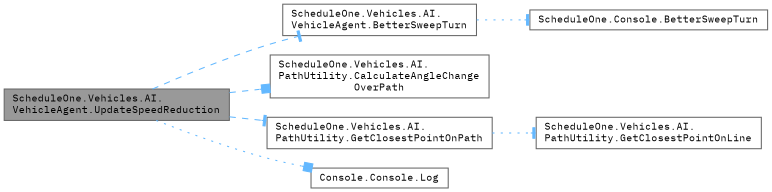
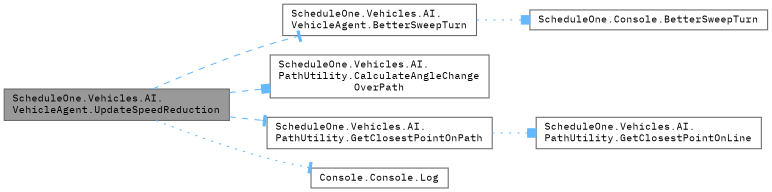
edge "ScheduleOne.Vehicles.AI. VehicleAgent.BetterSweepTurn" -> "ScheduleOne.Console.BetterSweepTurn": arrowhead tee -> box
edge "ScheduleOne.Vehicles.AI. PathUtility.GetClosestPointOnPath" -> "ScheduleOne.Vehicles.AI. PathUtility.GetClosestPointOnLine": arrowhead tee -> box
edge "ScheduleOne.Vehicles.AI. VehicleAgent.UpdateSpeedReduction" -> "Console.Console.Log": arrowhead box -> tee
